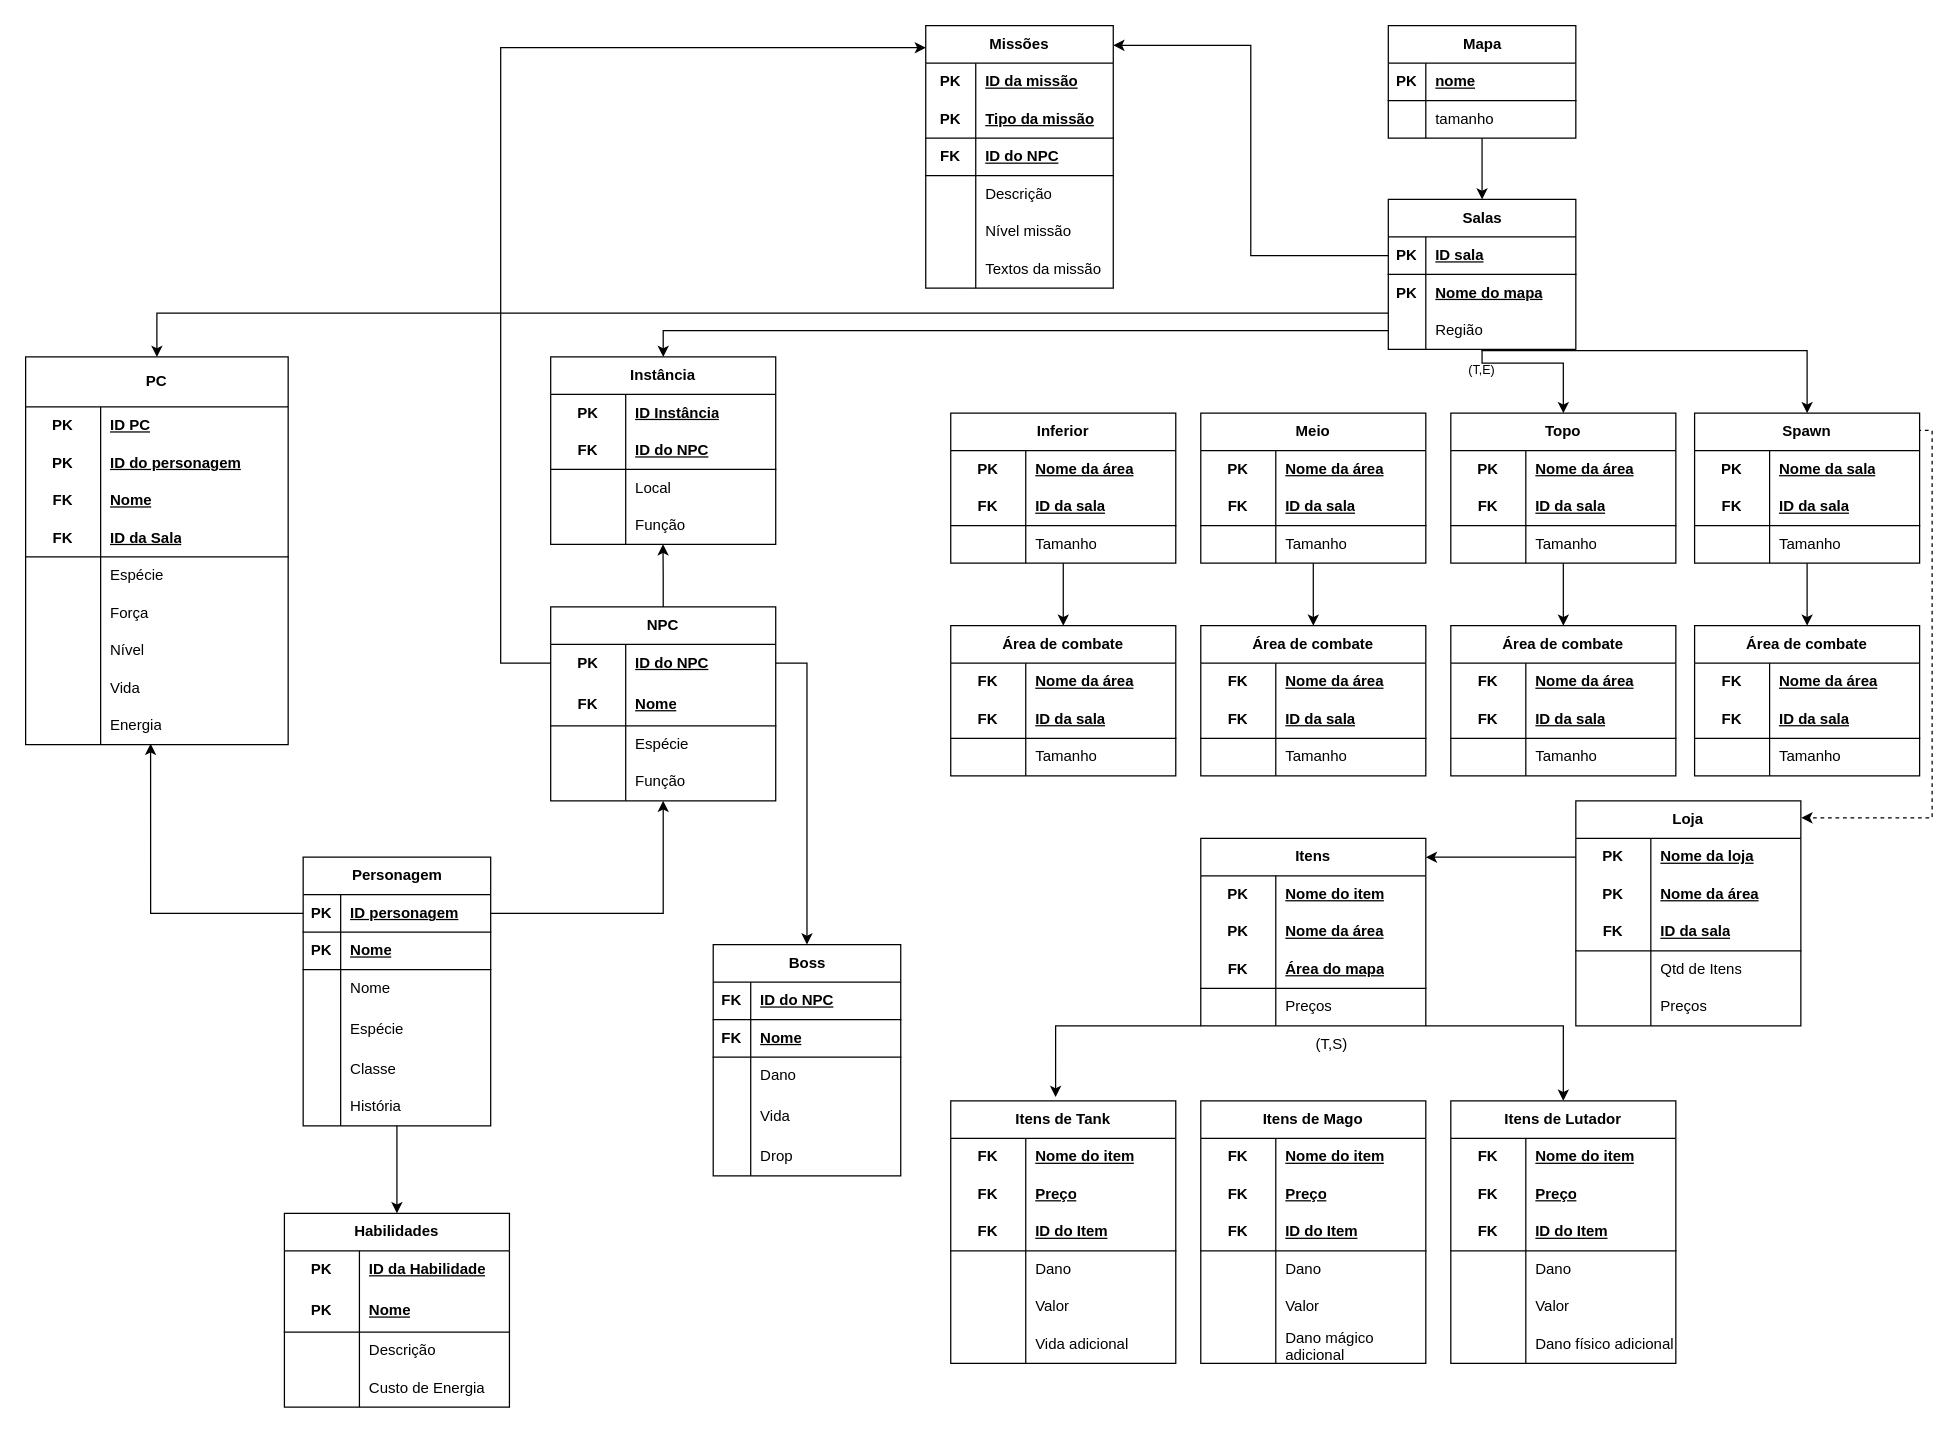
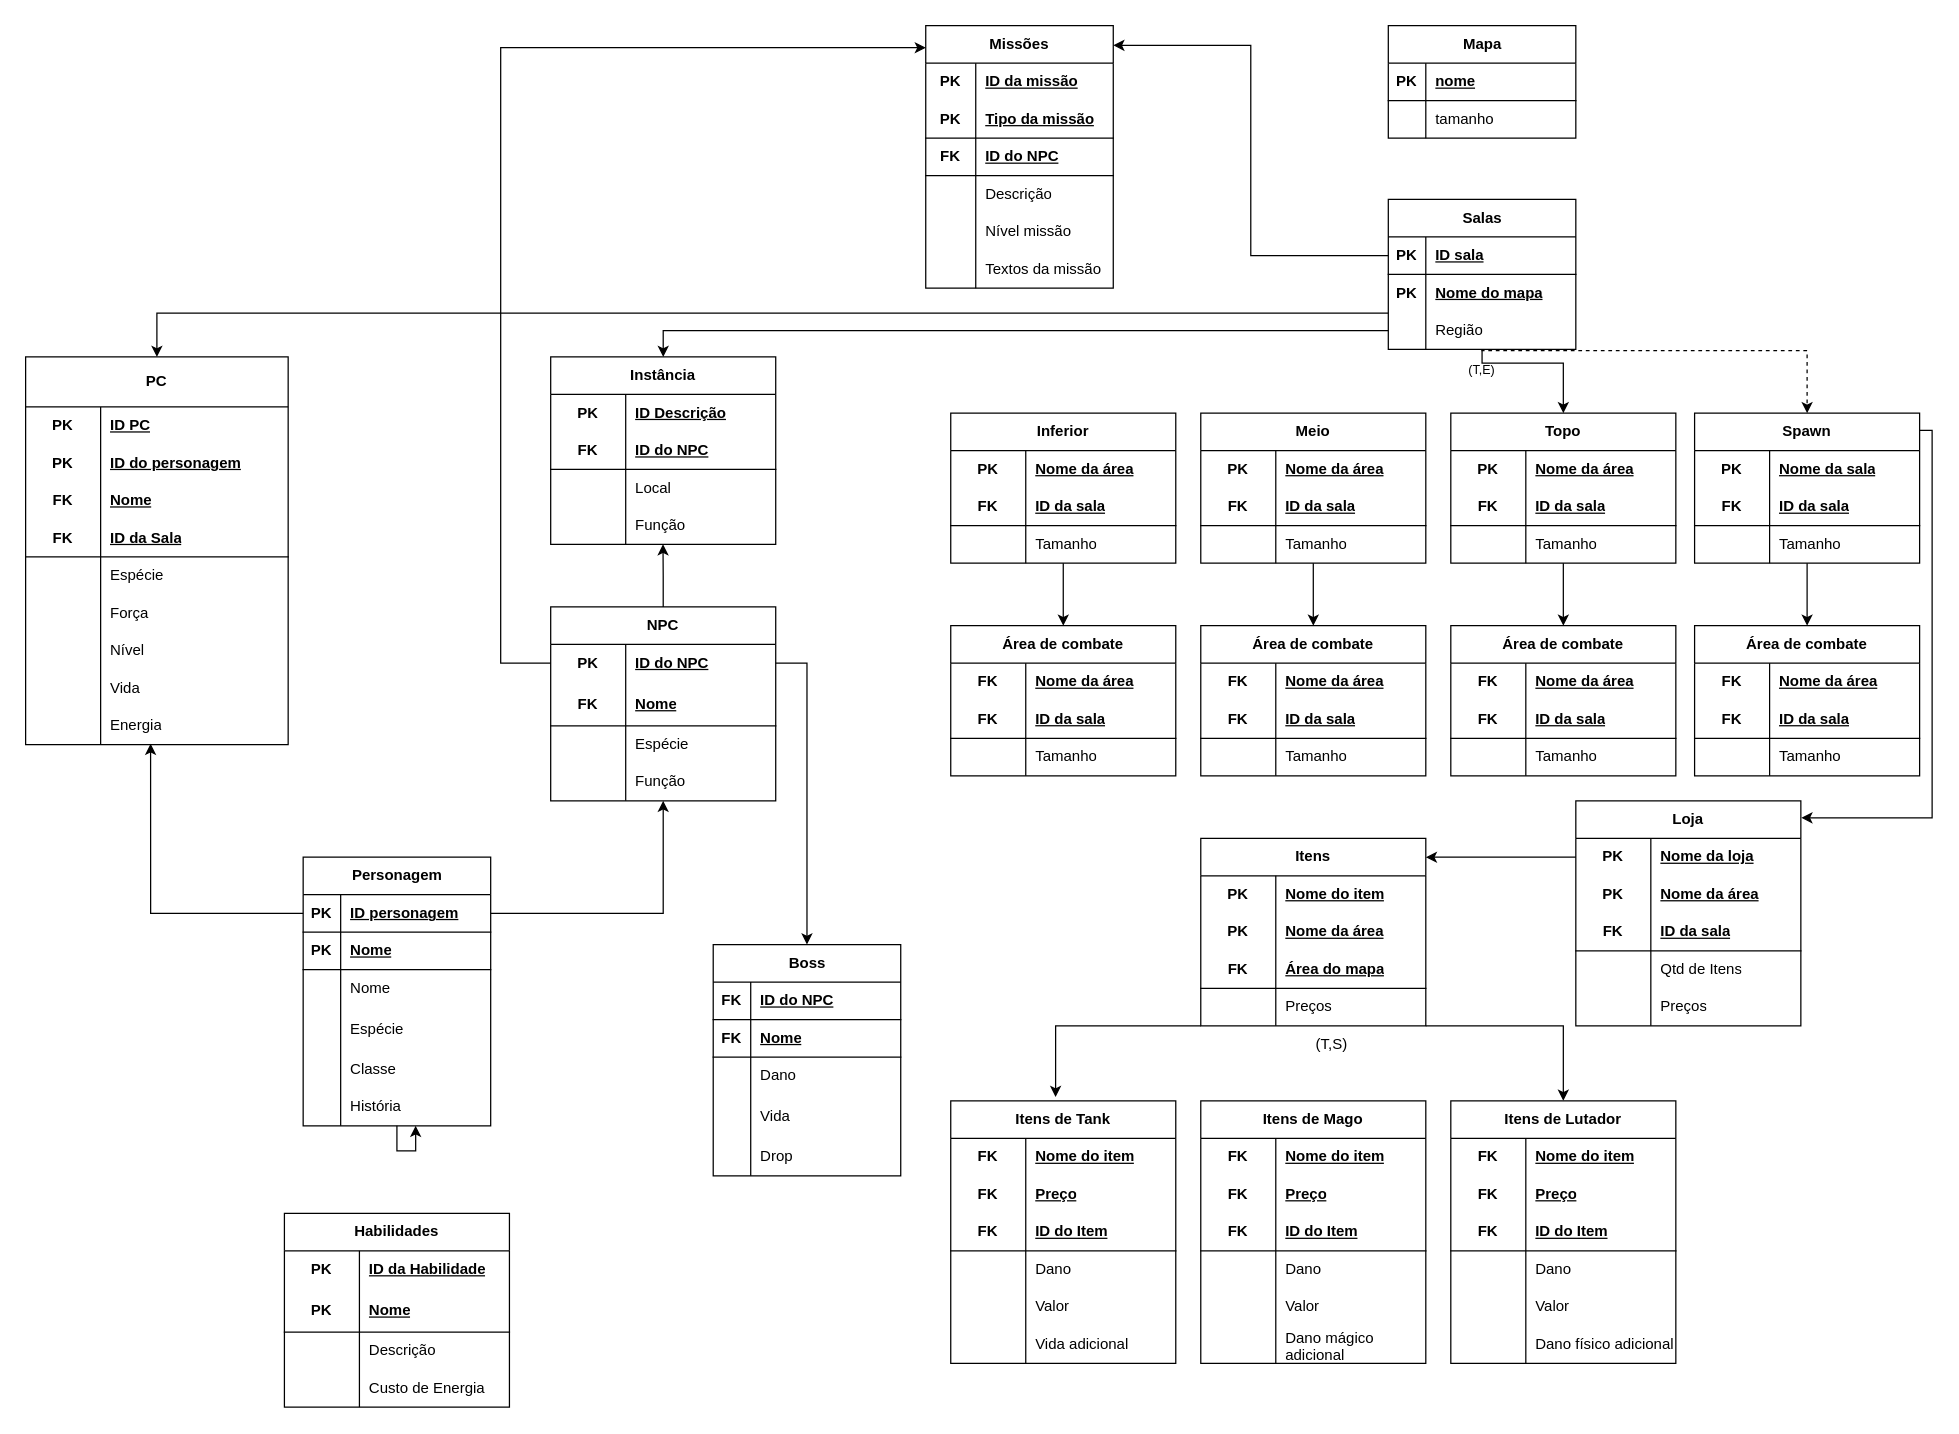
edge "Mapa" -> "Salas": removed
edge "Salas" -> "Spawn": style solid -> dashed
node "ID Instância": label "ID Instância" -> "ID Descrição"
edge "Spawn" -> "Loja": style dashed -> solid
edge "Personagem" -> "Habilidades": now "Personagem" -> "História"
